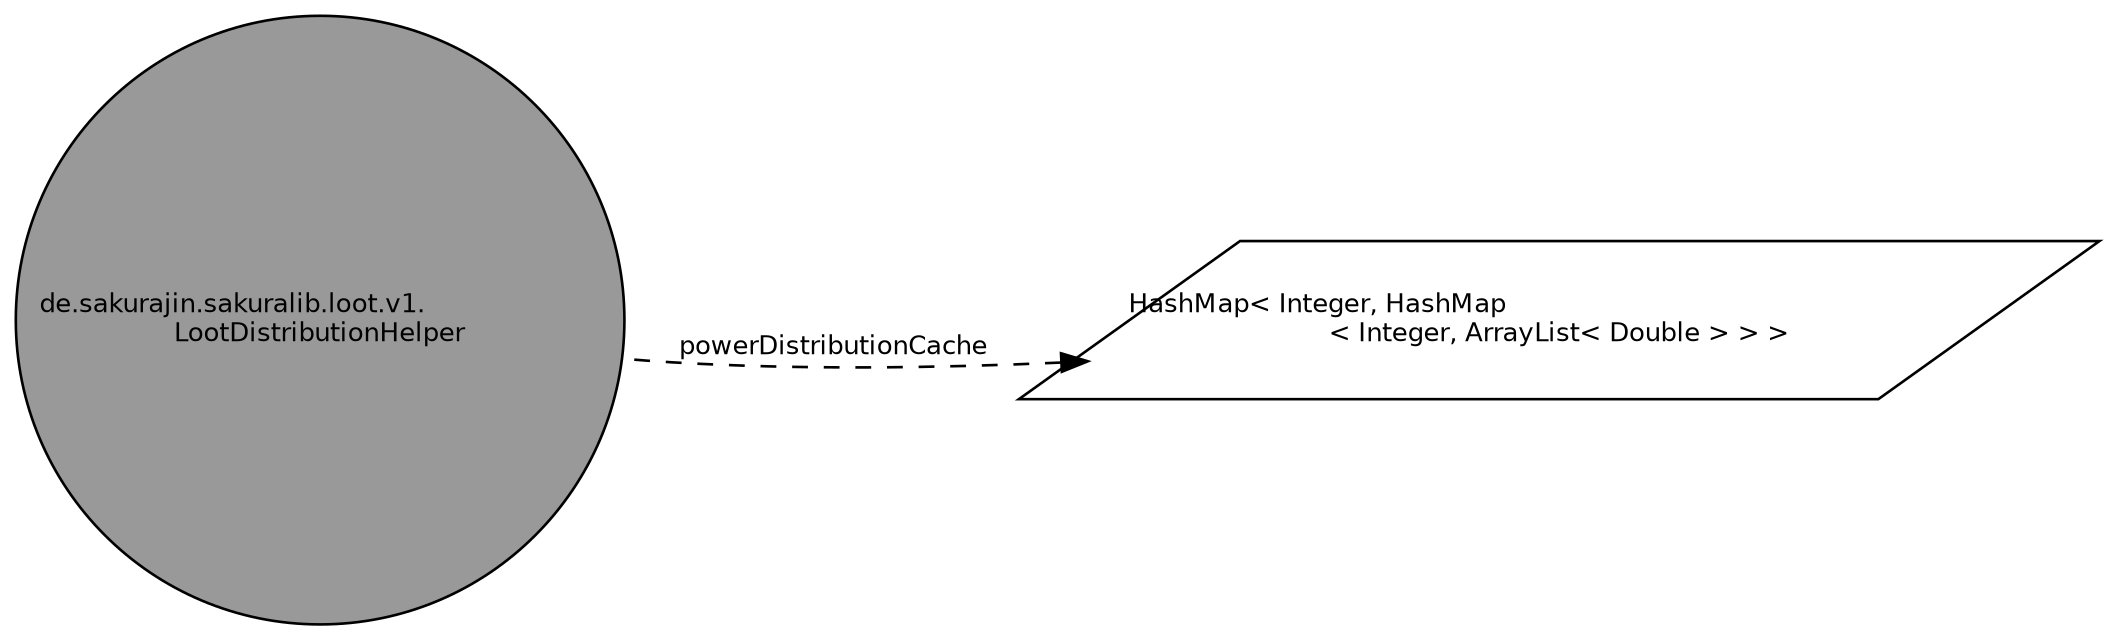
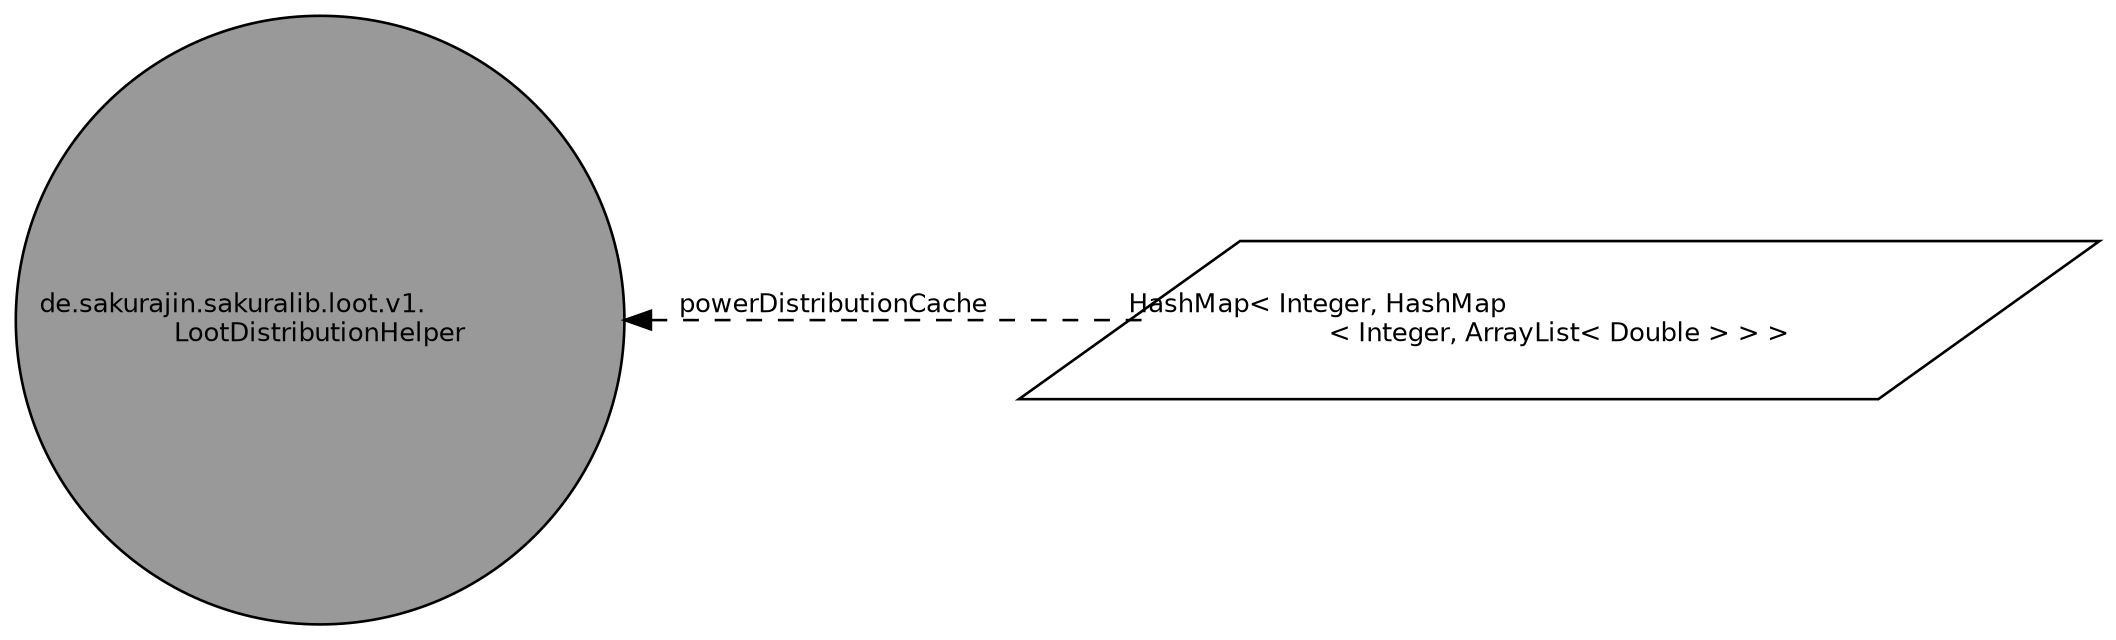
edge "de.sakurajin.sakuralib.loot.v1. LootDistributionHelper" -> "HashMap< Integer, HashMap < Integer, ArrayList< Double > > >": reversed
